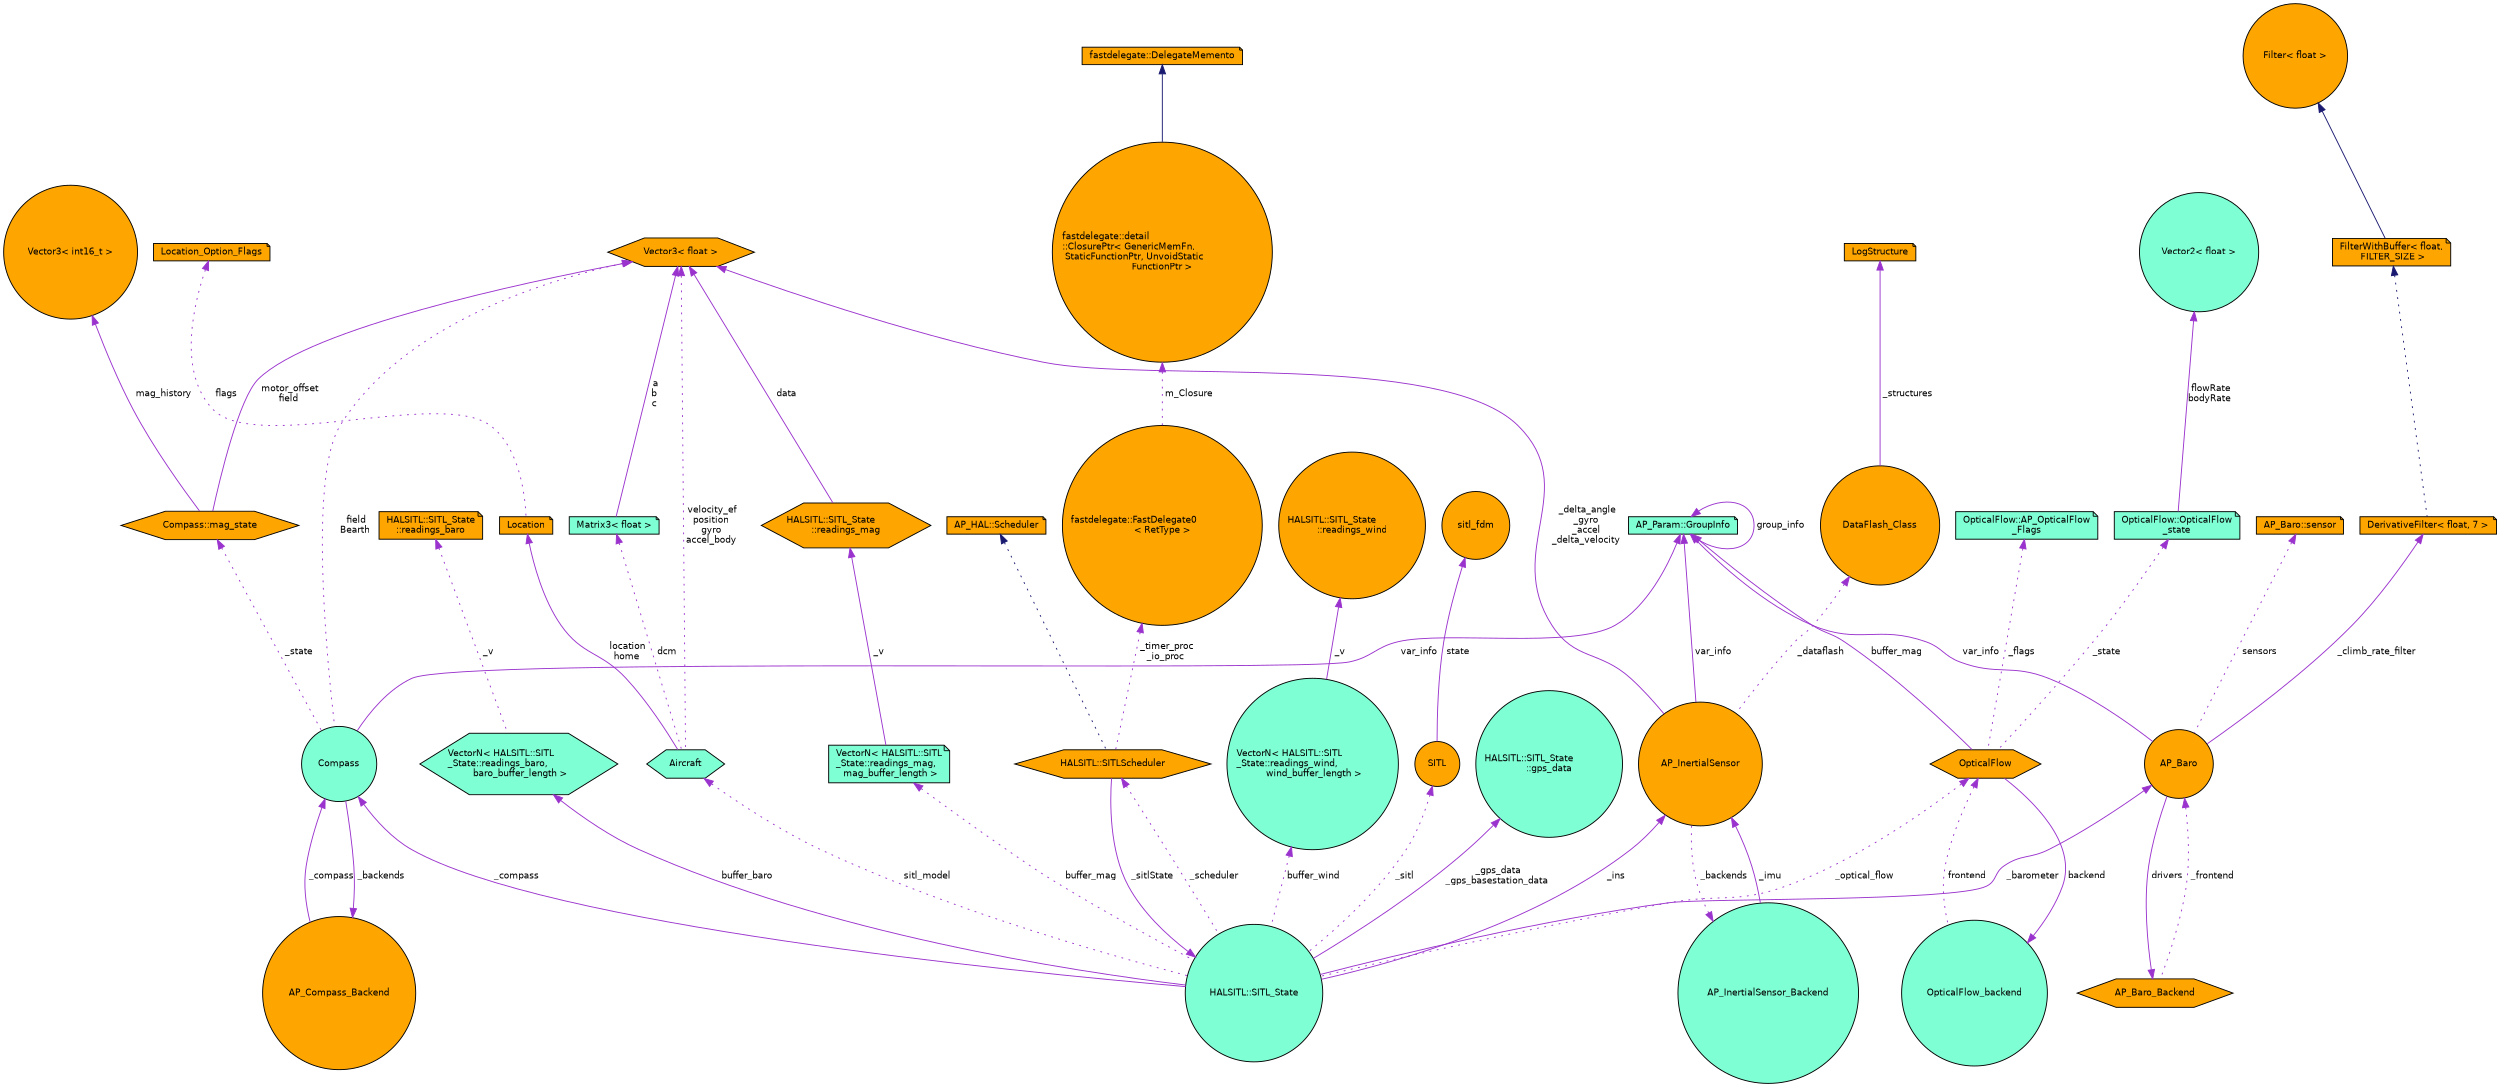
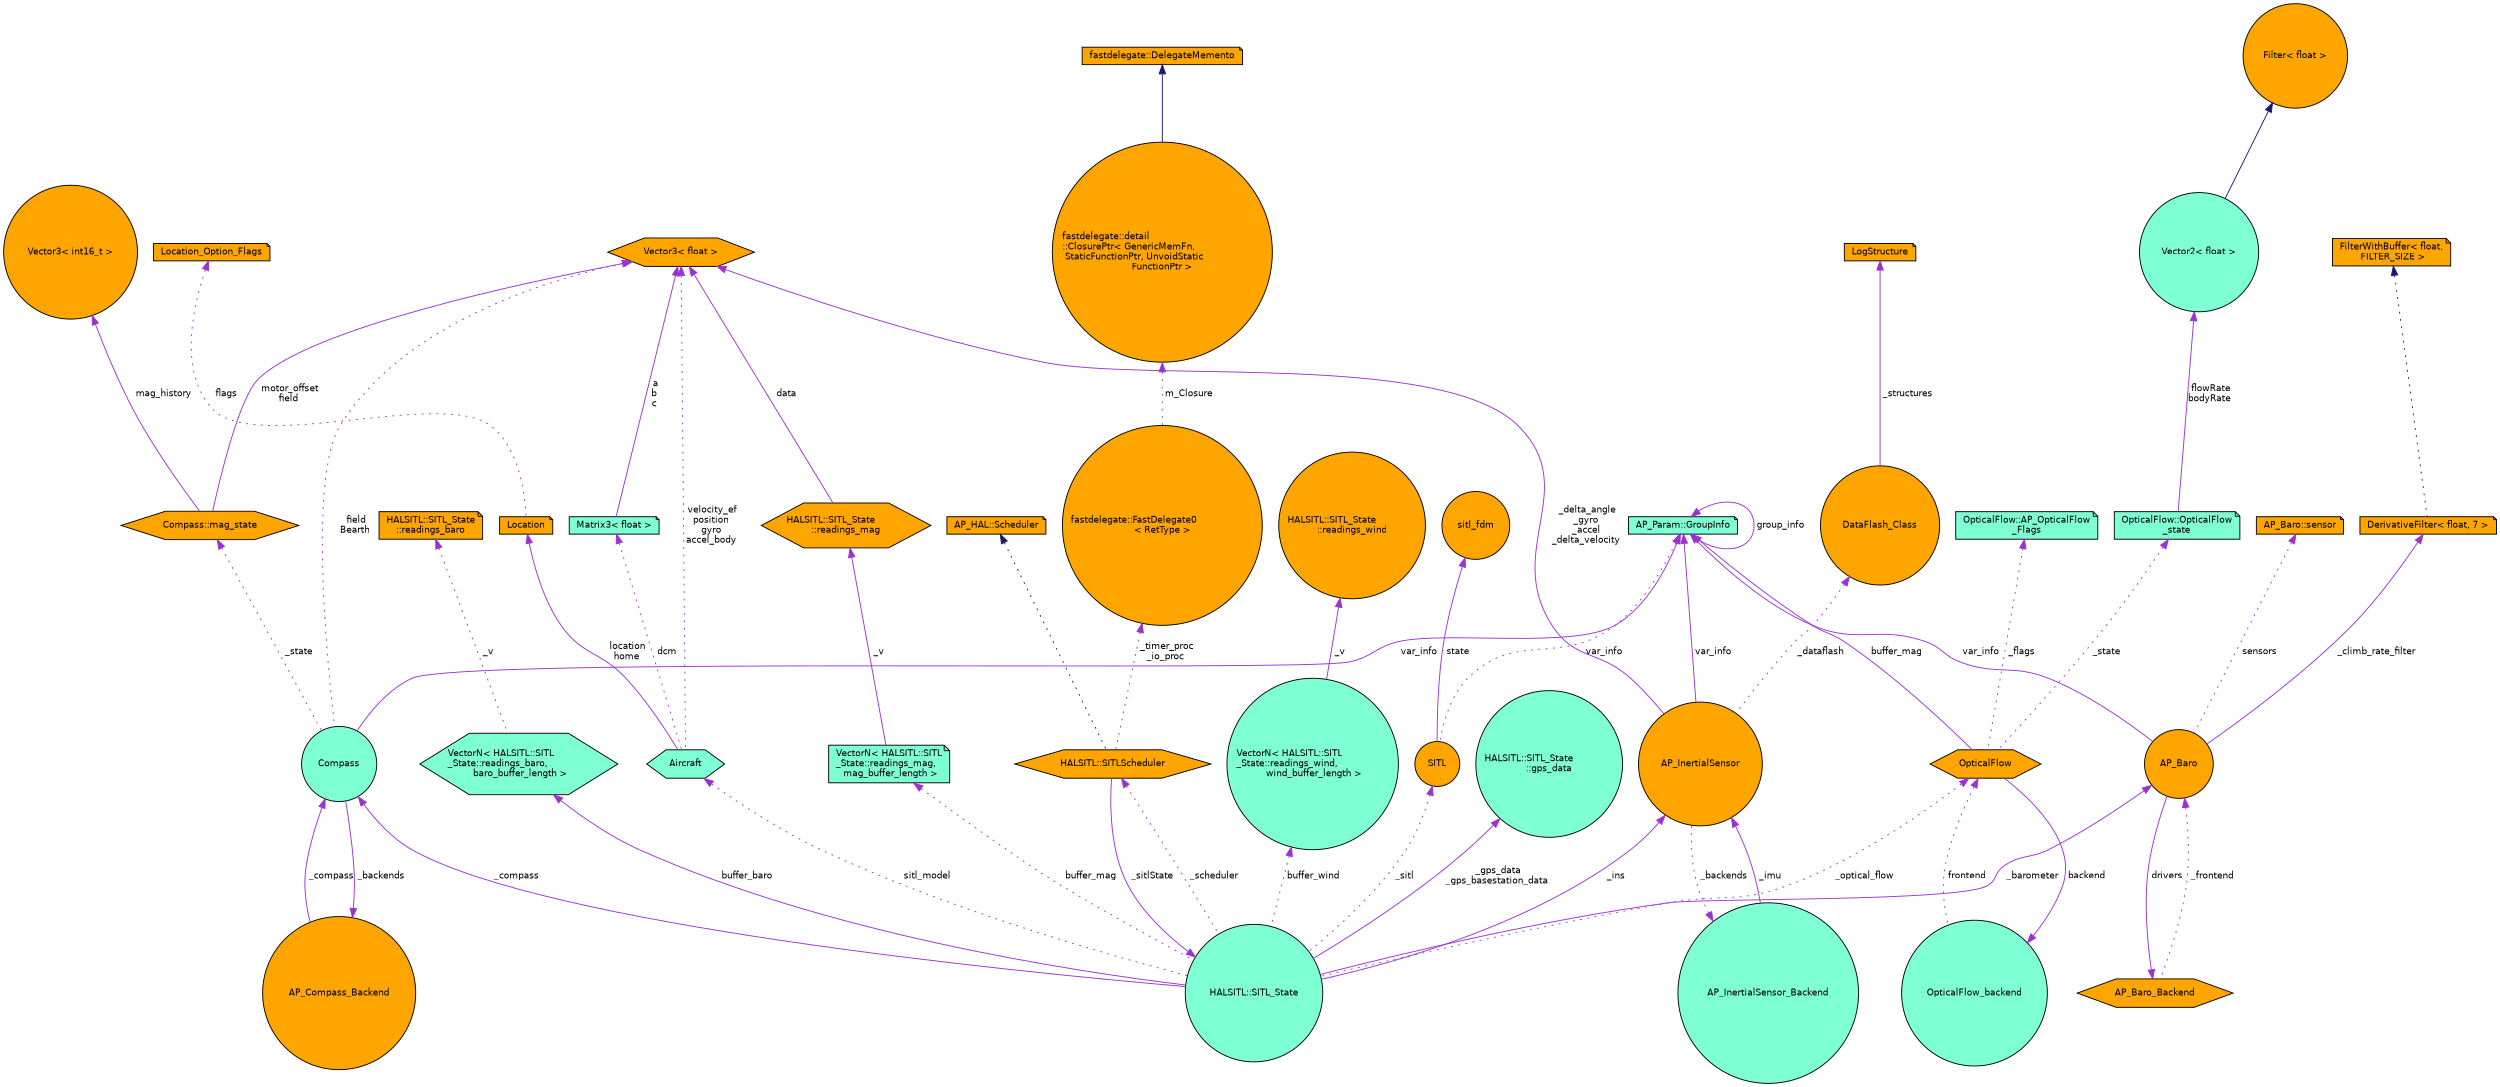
edge "FilterWithBuffer< float, FILTER_SIZE >" -> "Filter< float >": now "Vector2< float >" -> "Filter< float >"
edge "SITL" -> "AP_Param::GroupInfo": added, label "var_info"
